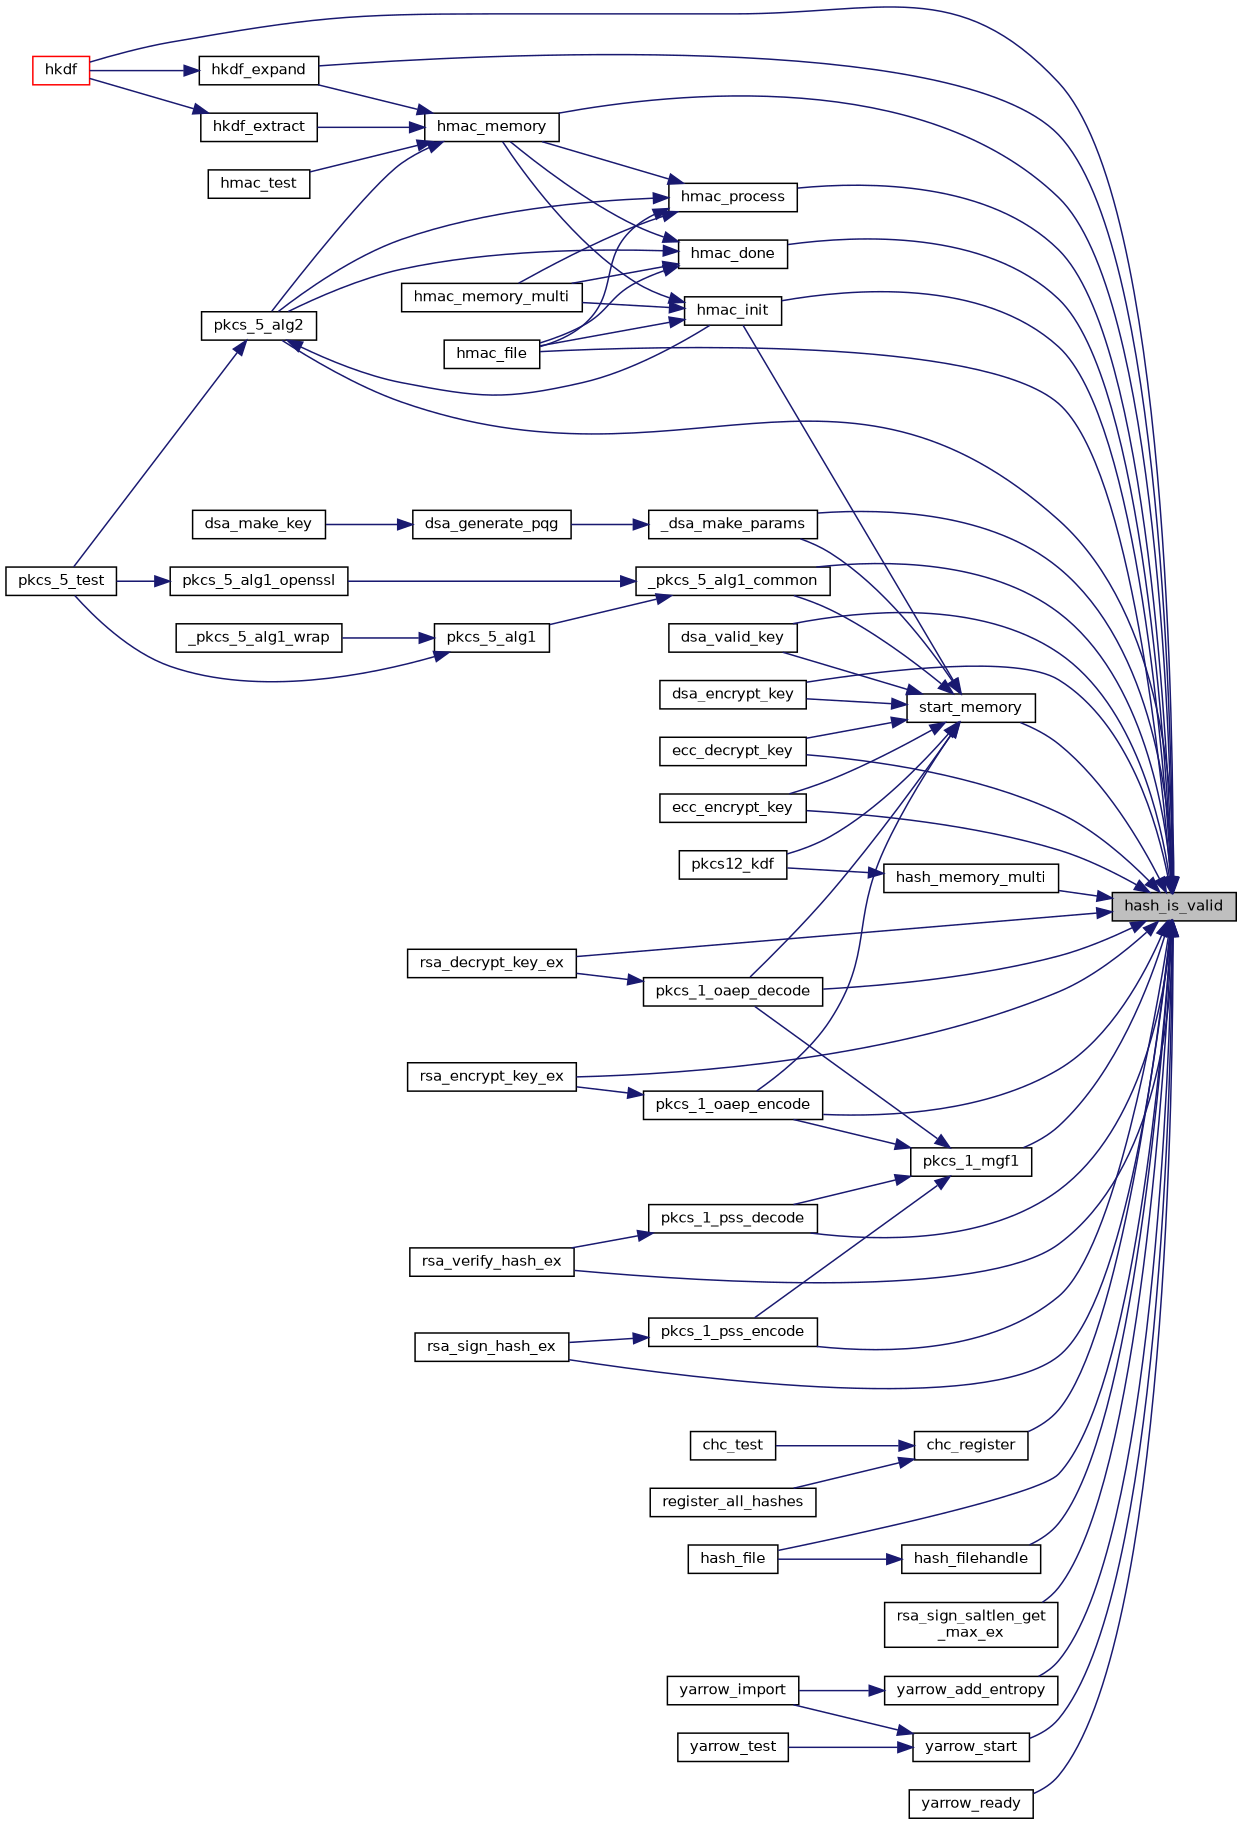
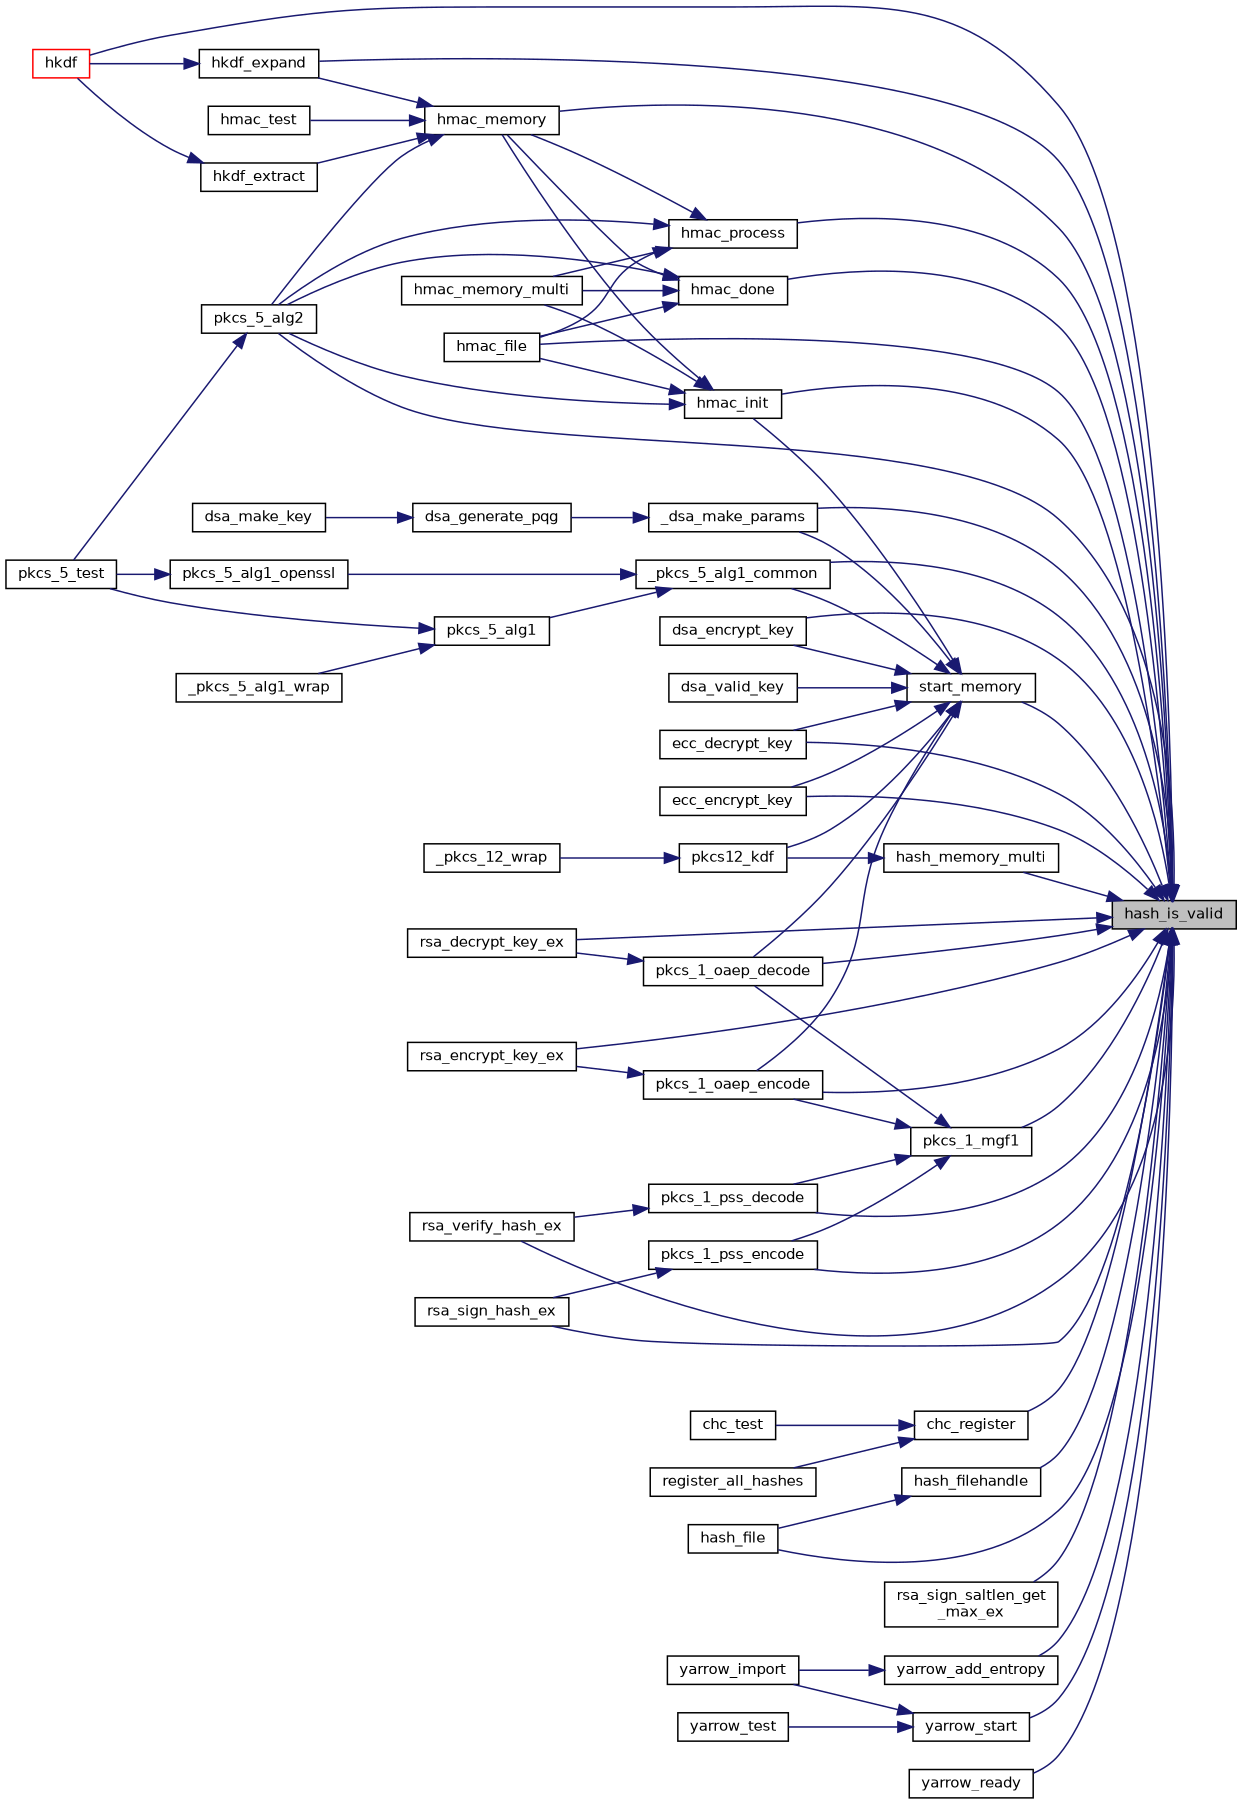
edge "hmac_init" -> "pkcs_5_alg2": reversed
edge "dsa_valid_key" -> "hash_is_valid": removed
node "_pkcs_12_wrap": added
